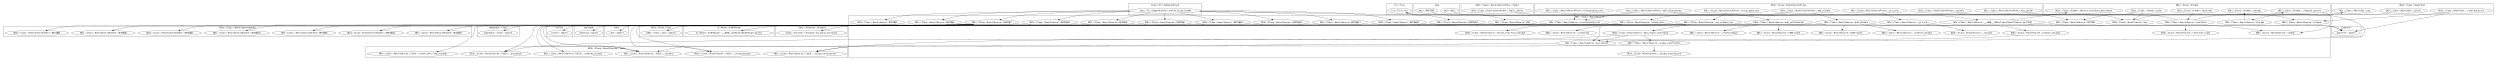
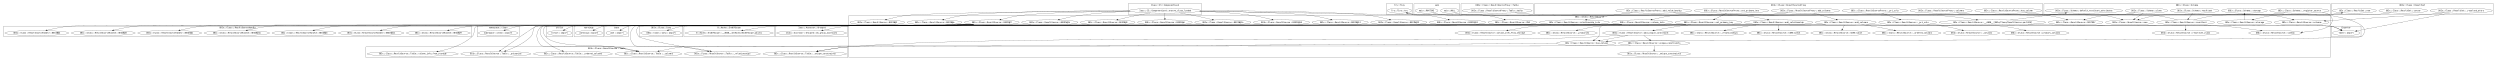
node "DBIx::Class::ResultSourceProxy::relationship_info": removed
edge "DBIx::Class::ResultSource::new" -> "DBIx::Class::Schema::_register_source": reversed
node "Exporter::import": label "Exporter::import" -> "Table::import"
edge "DBIx::Class::ResultSource::primary_columns" -> "DBIx::Class::ResultSource::Table::_primaries": now "DBIx::Class::ResultSource::column_info" -> "DBIx::Class::ResultSource::Table::_primaries"
